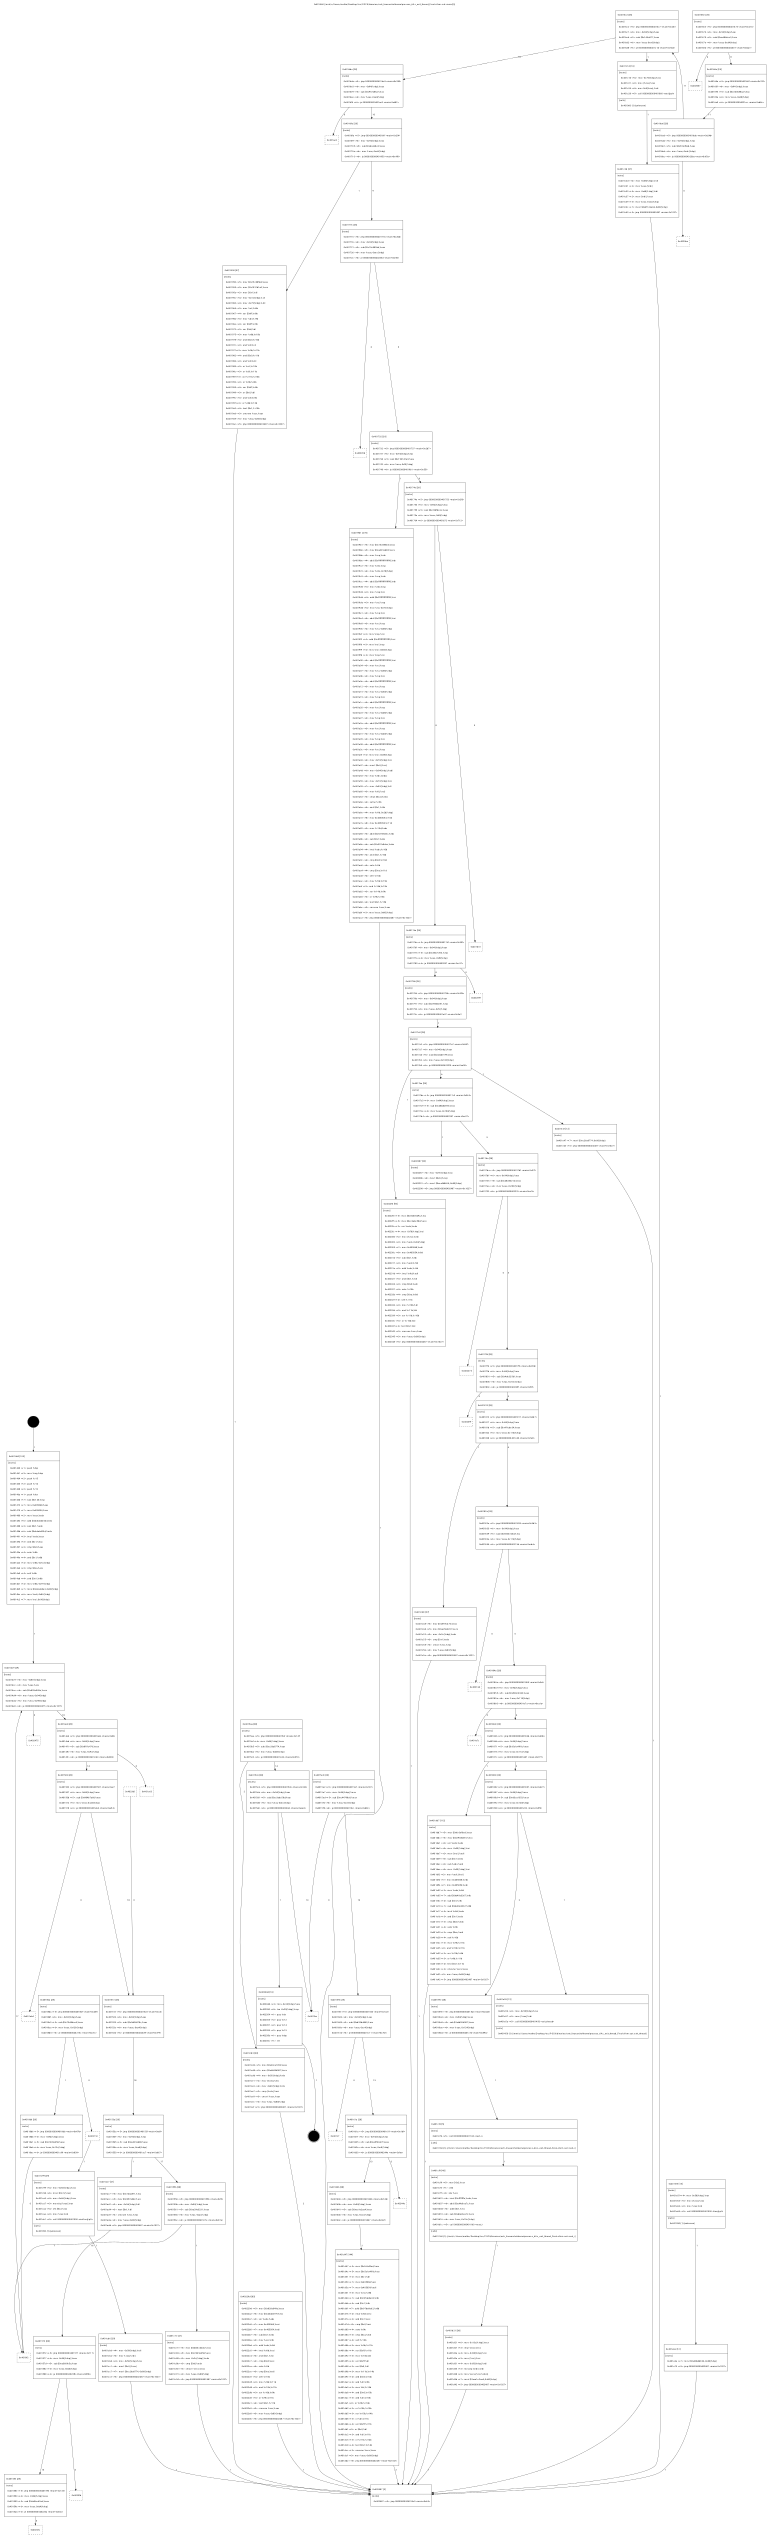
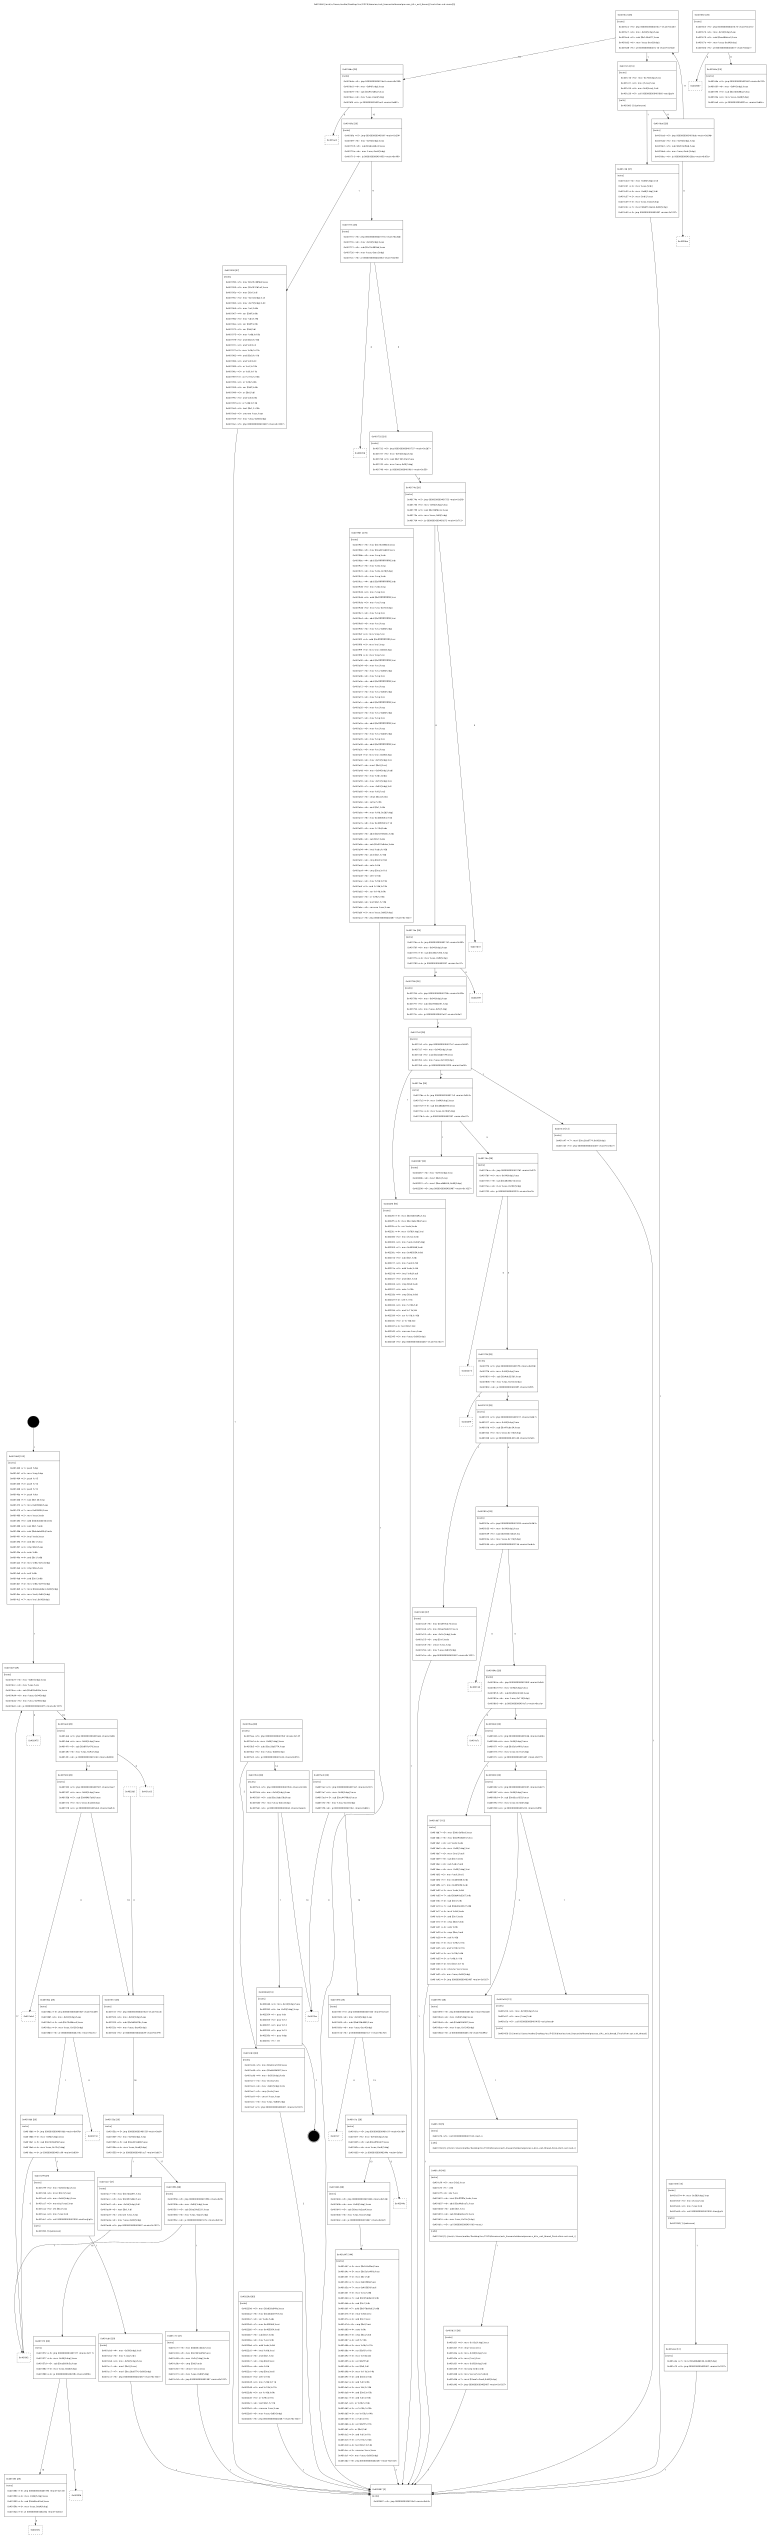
edge "0x40168a [28]" -> "0x4016a6 [28]": now "0x401c1d [16]" -> "0x4016a6 [28]"
edge "0x401732 [28]" -> "0x4019b1 [278]": removed, label "1"
edge "0x40215c" -> "0x401c99 [29]": now "0x4018d6 [28]" -> "0x401c99 [29]"
edge "0x401cf4 [5]" -> "0x401cf9 [40]": removed, label "1"
